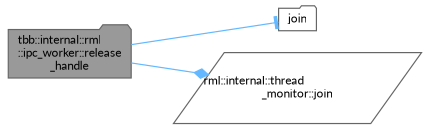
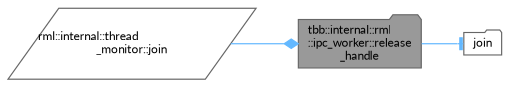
edge "tbb::internal::rml ::ipc_worker::release _handle" -> "rml::internal::thread _monitor::join": reversed
